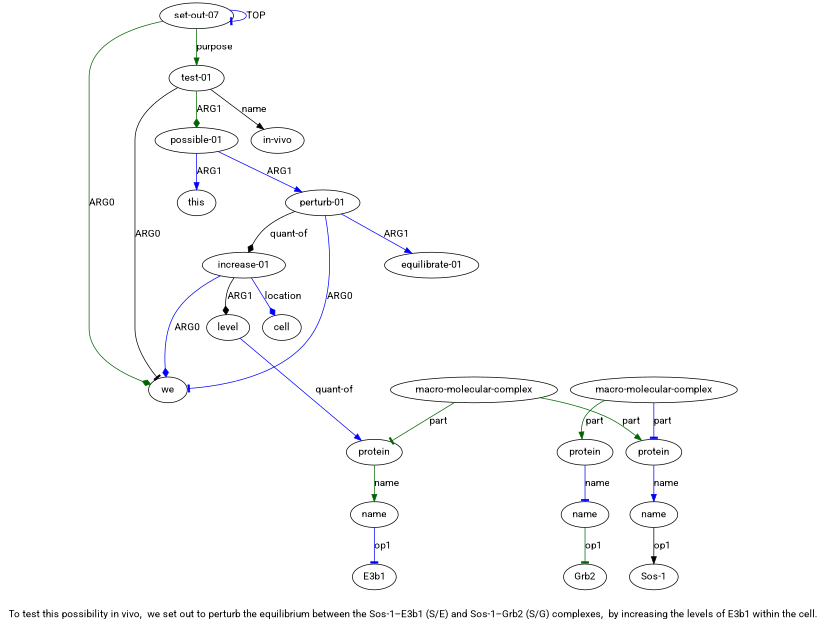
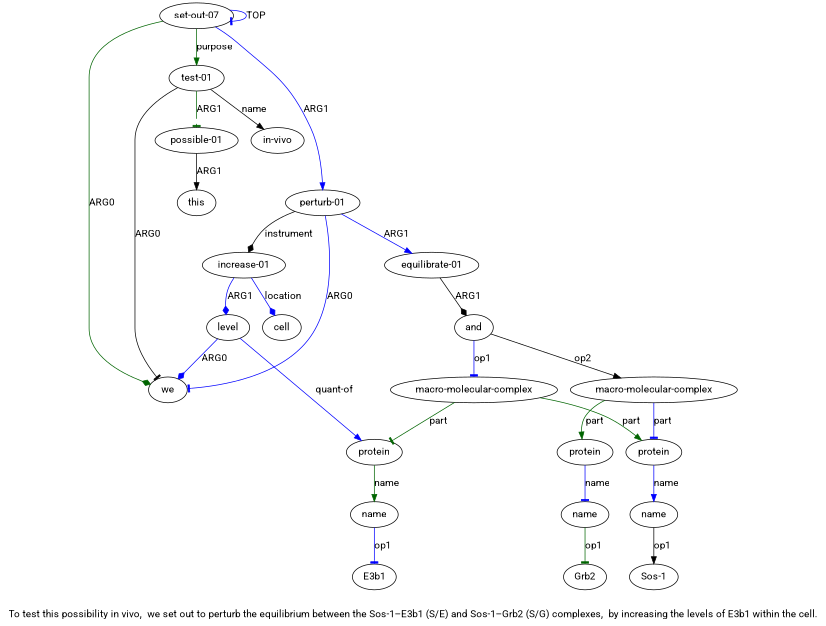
edge "test-01" -> "possible-01": arrowhead diamond -> tee
edge "possible-01" -> "this": color blue -> black
edge "possible-01" -> "perturb-01": now "set-out-07" -> "perturb-01"
edge "perturb-01" -> "increase-01": label "quant-of" -> "instrument"
edge "increase-01" -> "level": color black -> blue
edge "increase-01" -> "we": now "level" -> "we"
node "and": added
